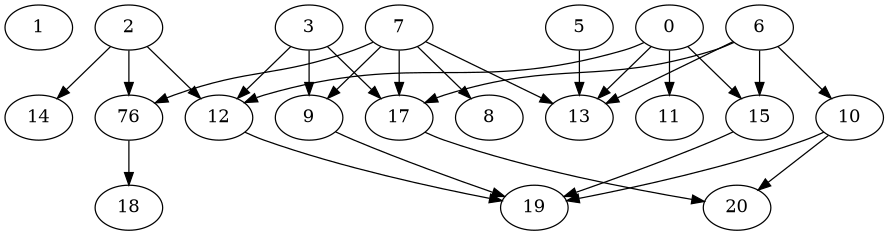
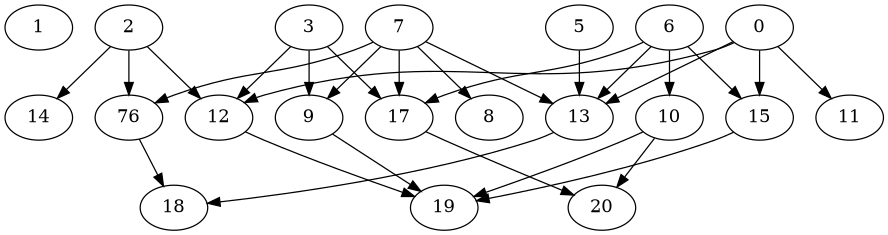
edge "13" -> "18": added
